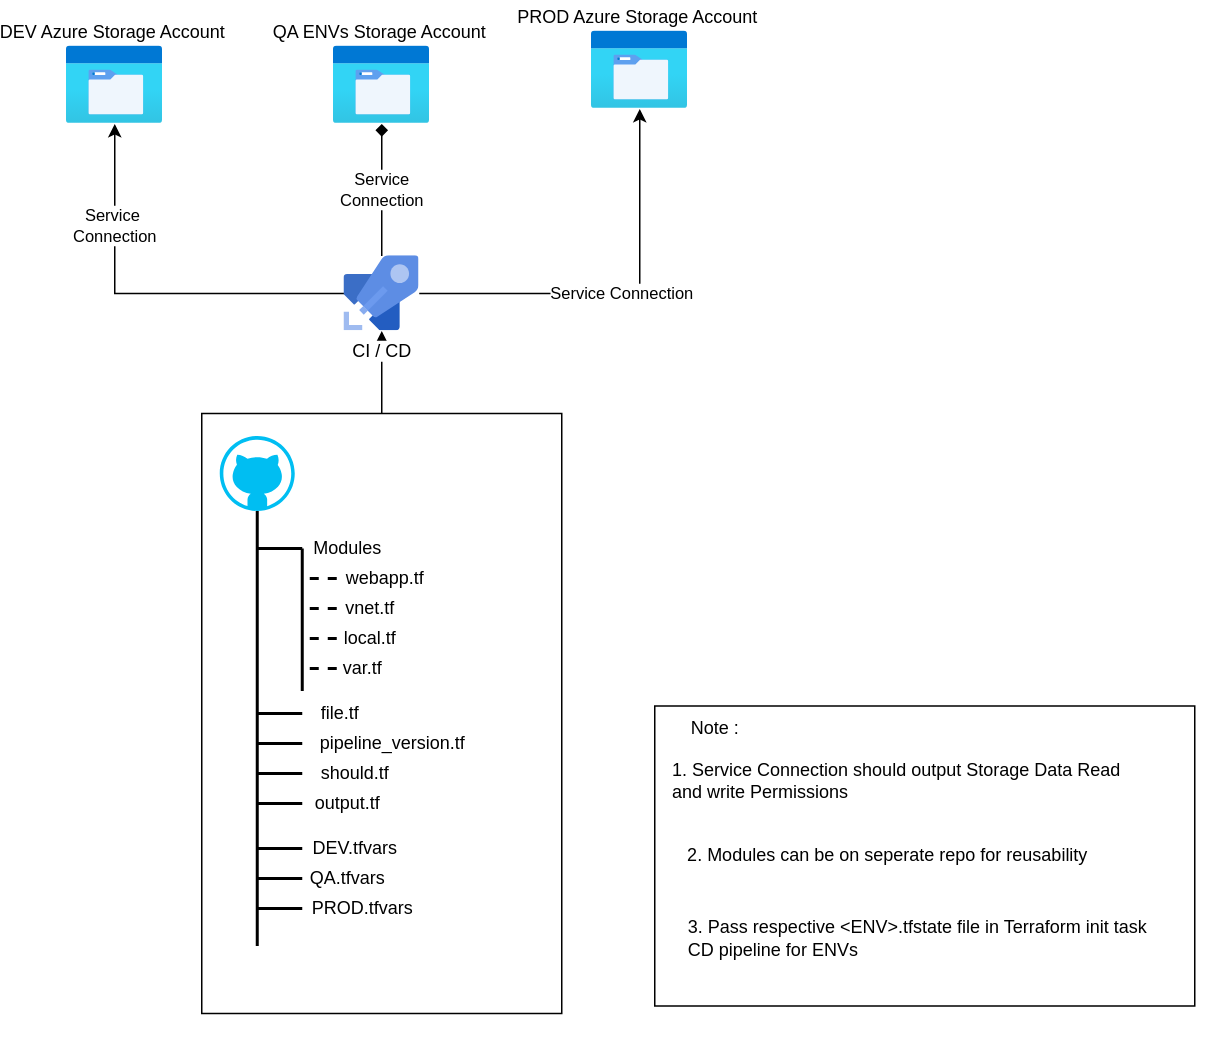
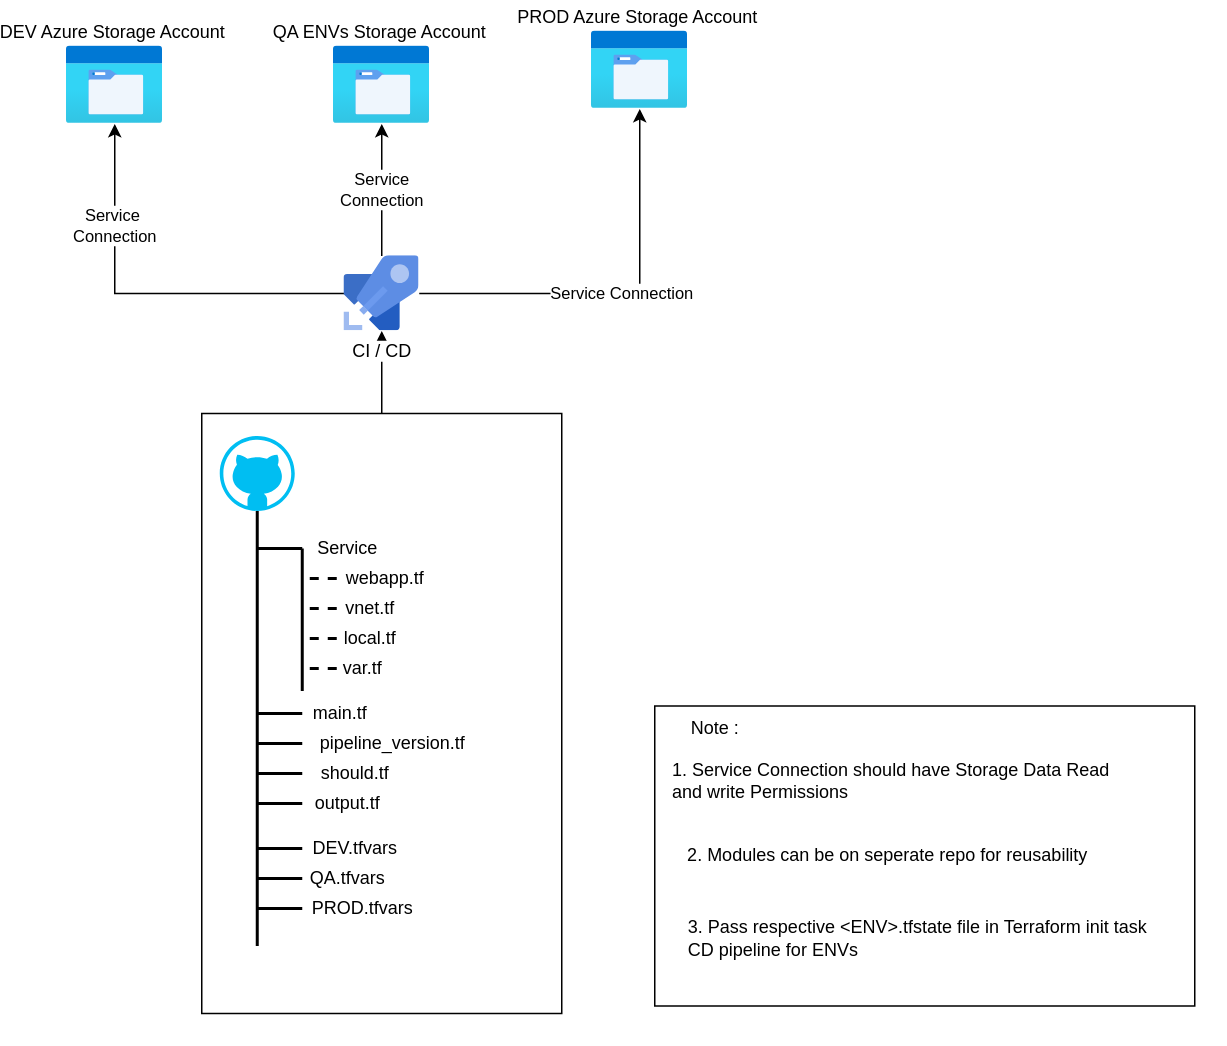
edge "CI / CD" -> "QA ENVs Storage Account": arrowhead diamond -> classic
node "Modules": label "Modules" -> "Service"
node "file.tf": label "file.tf" -> "main.tf"
node "1. Service Connection should output Storage Data Read and write Permissions": label "1. Service Connection should output Storage Data Read and write Permissions" -> "1. Service Connection should have Storage Data Read and write Permissions"
